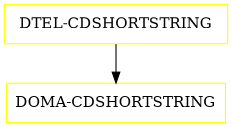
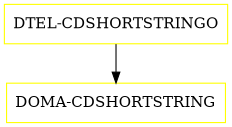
node "DTEL-CDSHORTSTRING": label "DTEL-CDSHORTSTRING" -> "DTEL-CDSHORTSTRINGO"
